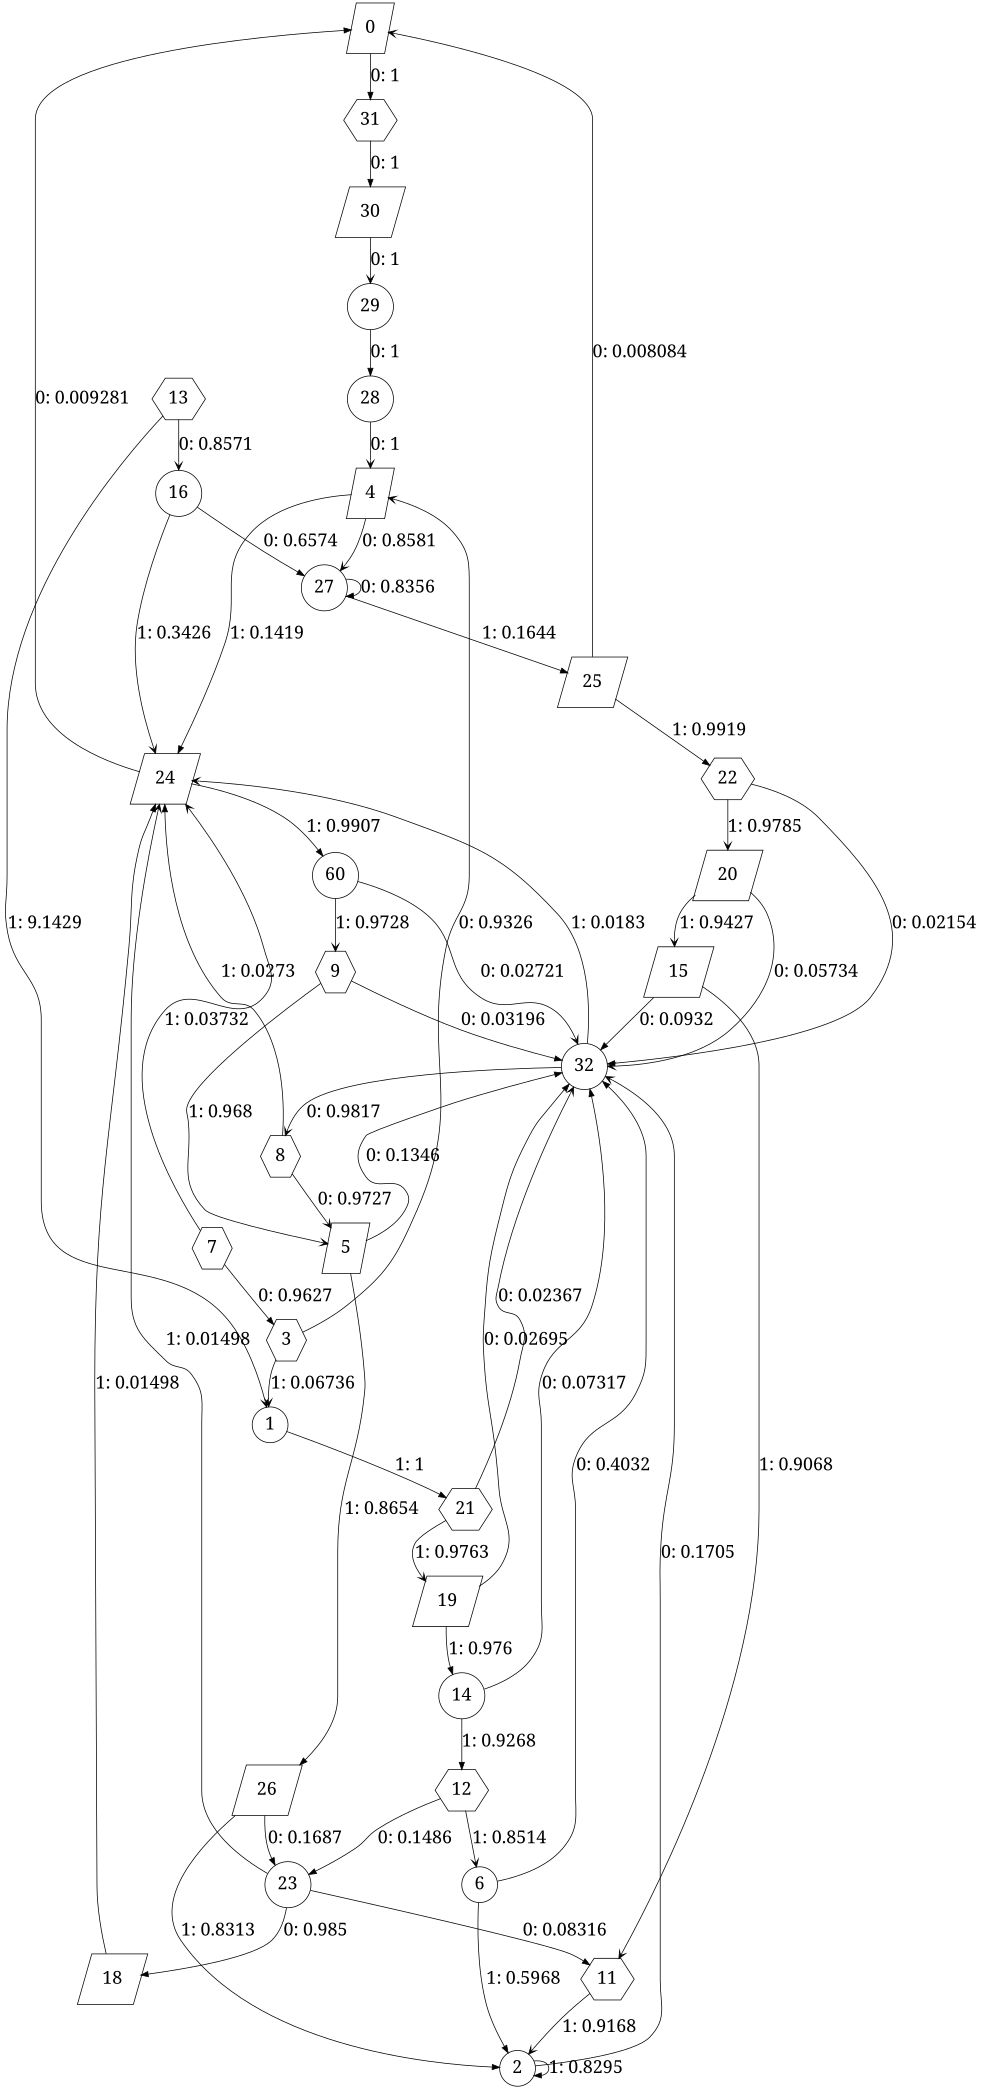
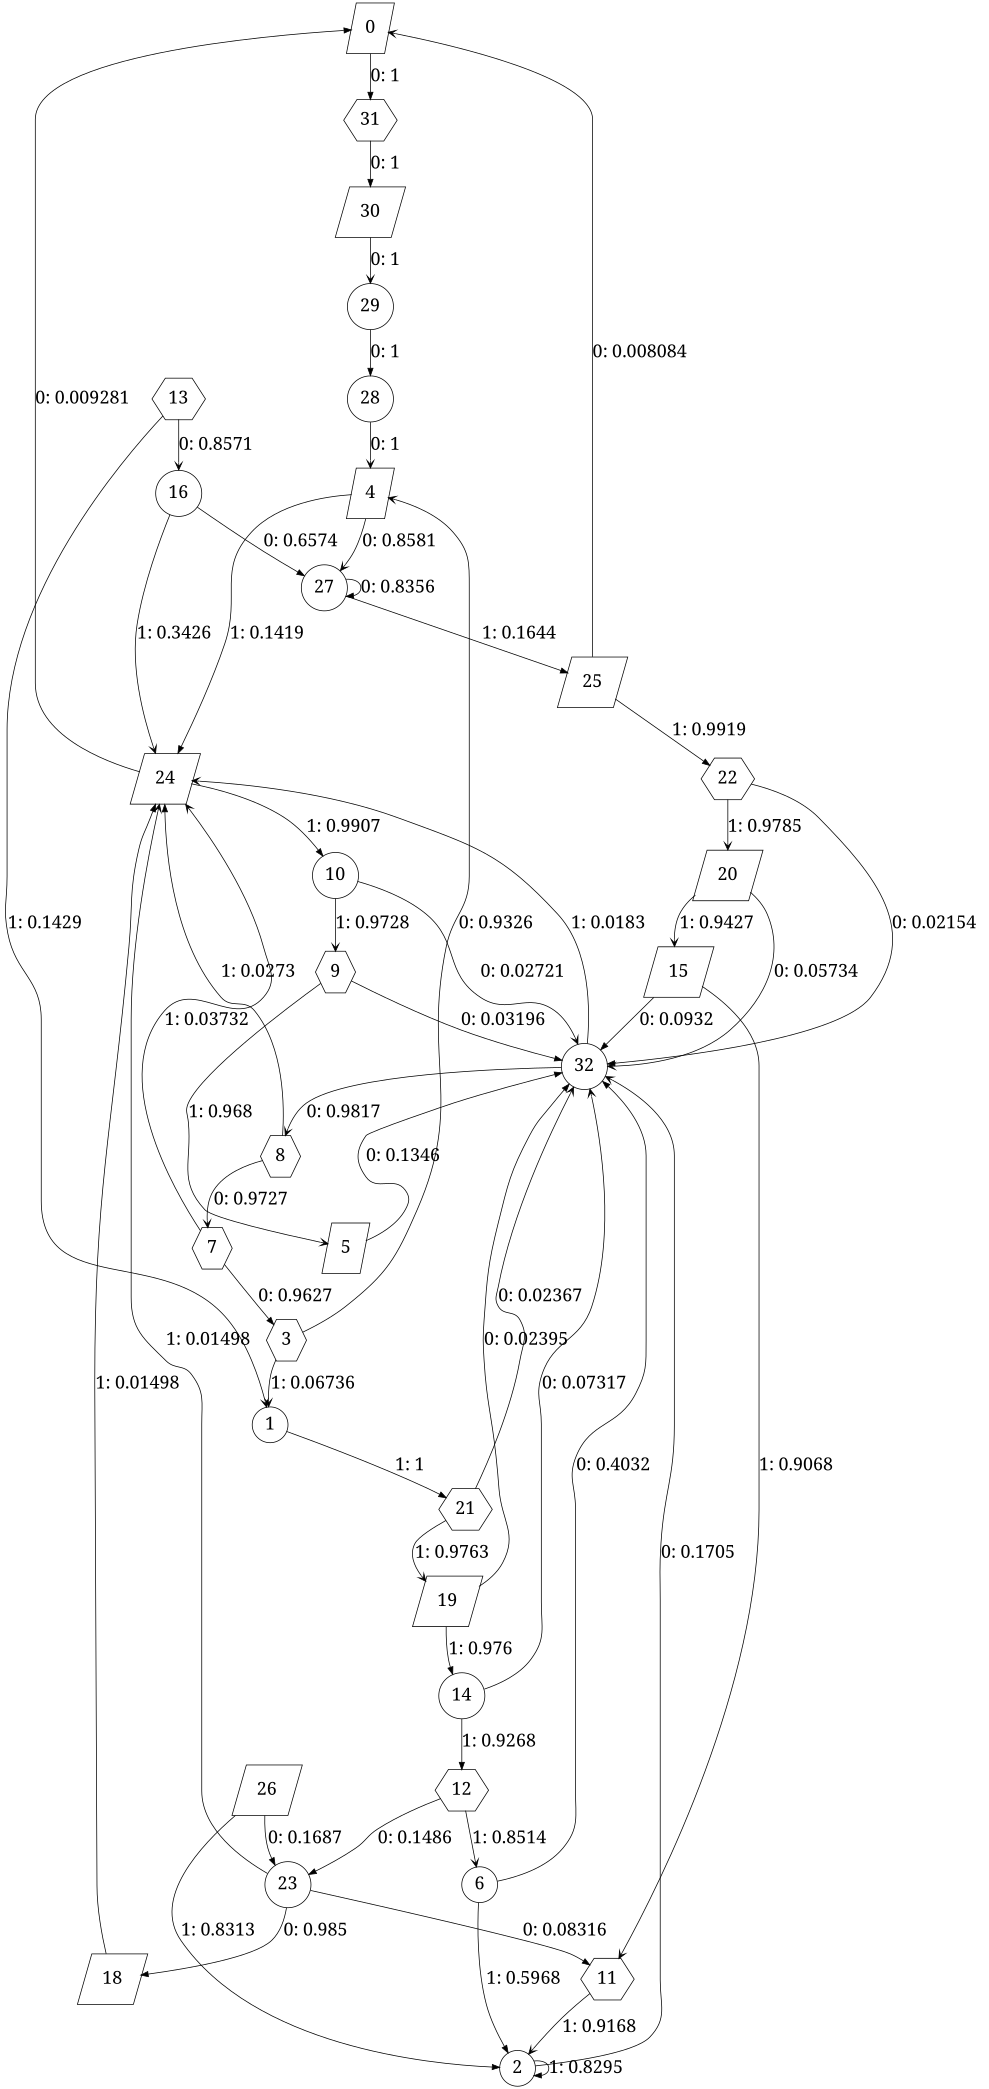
node "60": label "60" -> "10"
edge "13" -> "1": label "1: 9.1429   " -> "1: 0.1429   "
edge "8" -> "5": now "8" -> "7"
edge "19" -> "32": label "0: 0.02695  " -> "0: 0.02395  "
edge "14" -> "32": arrowhead normal -> vee
edge "5" -> "26": removed, label "1: 0.8654"
